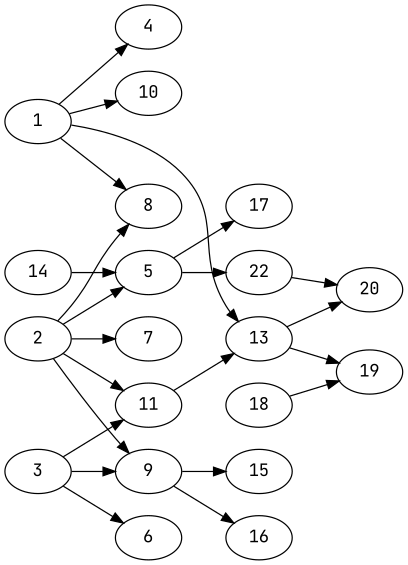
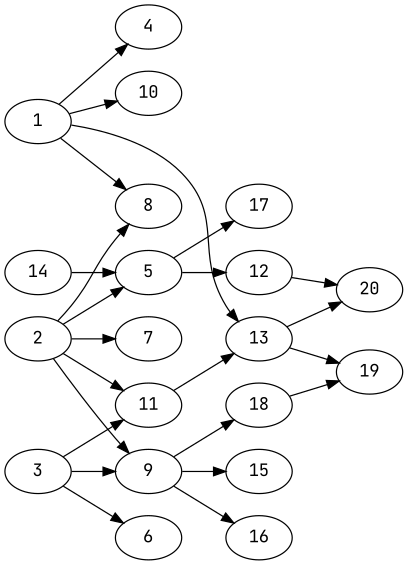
node "22": label "22" -> "12"
edge "9" -> "18": added
